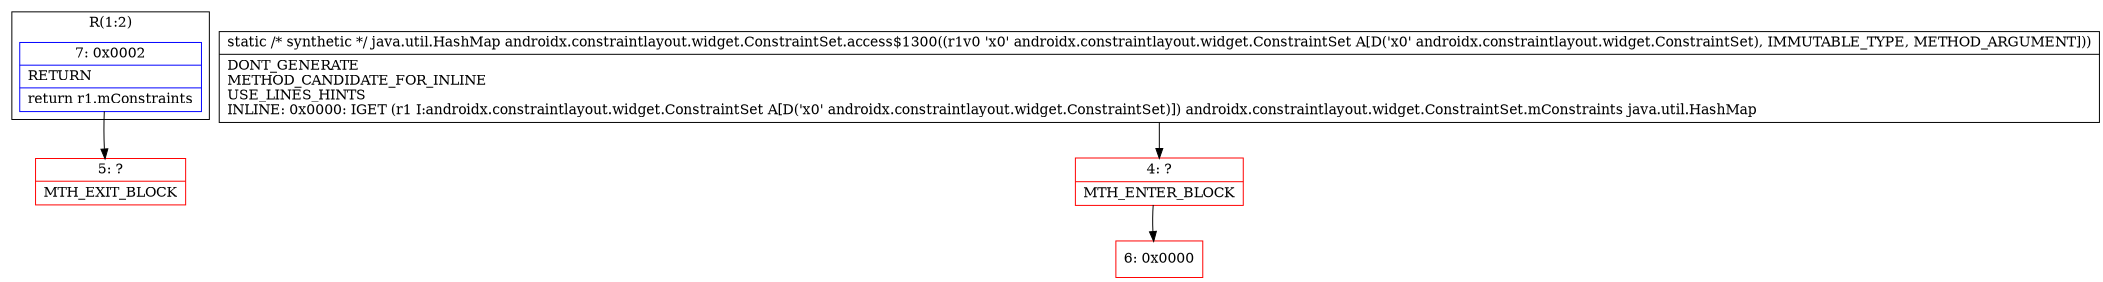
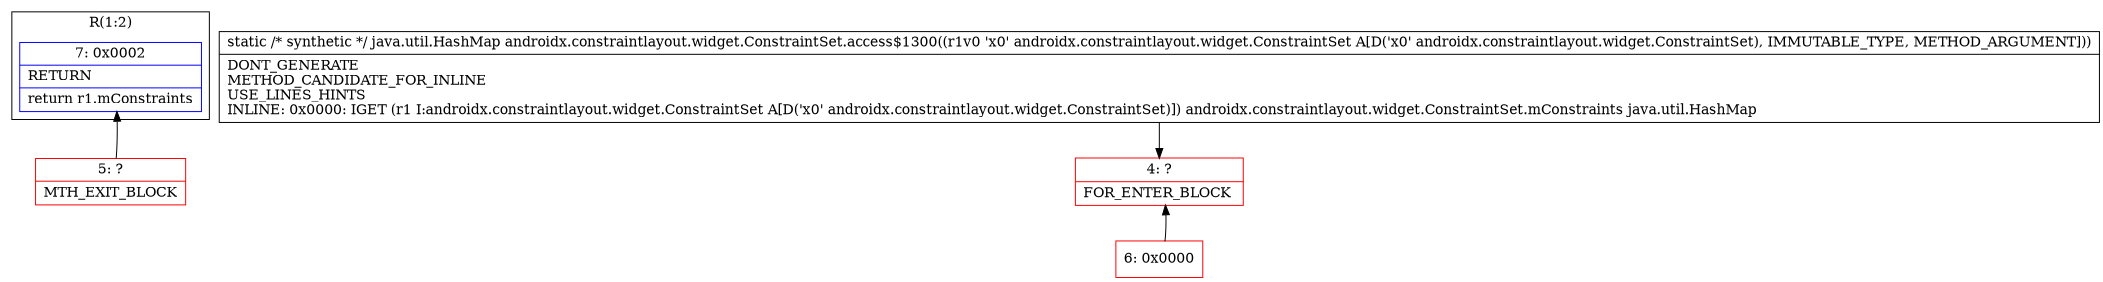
edge "7: 0x0002" -> "5: ?": reversed
node "4: ?": text "MTH_ENTER_BLOCK" -> "FOR_ENTER_BLOCK"
edge "4: ?" -> "6: 0x0000": reversed
